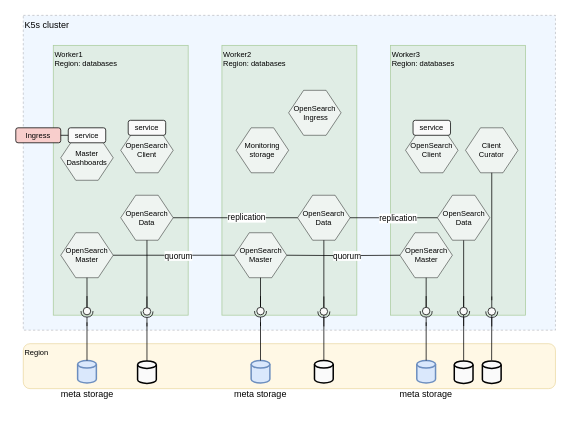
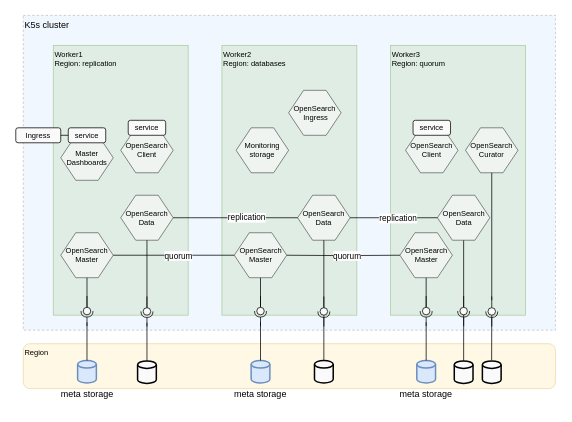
node "Worker1 Region: databases": label "Worker1 Region: databases" -> "Worker1 Region: replication"
node "Worker3 Region: databases": label "Worker3 Region: databases" -> "Worker3 Region: quorum"
node "Ingress": fillcolor #f8cecc -> #fafafa
node "Client Curator": label "Client Curator" -> "OpenSearch Curator"
